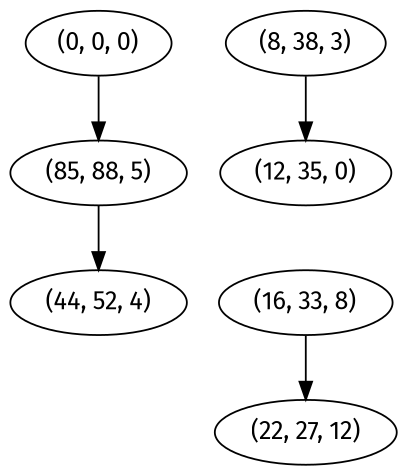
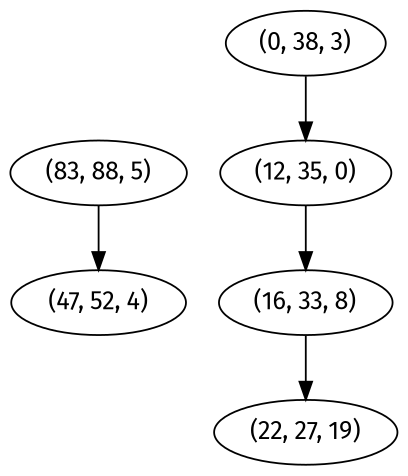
node "(0, 0, 0)": removed
node "(8, 38, 3)": label "(8, 38, 3)" -> "(0, 38, 3)"
node "(85, 88, 5)": label "(85, 88, 5)" -> "(83, 88, 5)"
edge "(12, 35, 0)" -> "(16, 33, 8)": added
node "(44, 52, 4)": label "(44, 52, 4)" -> "(47, 52, 4)"
node "(22, 27, 12)": label "(22, 27, 12)" -> "(22, 27, 19)"
